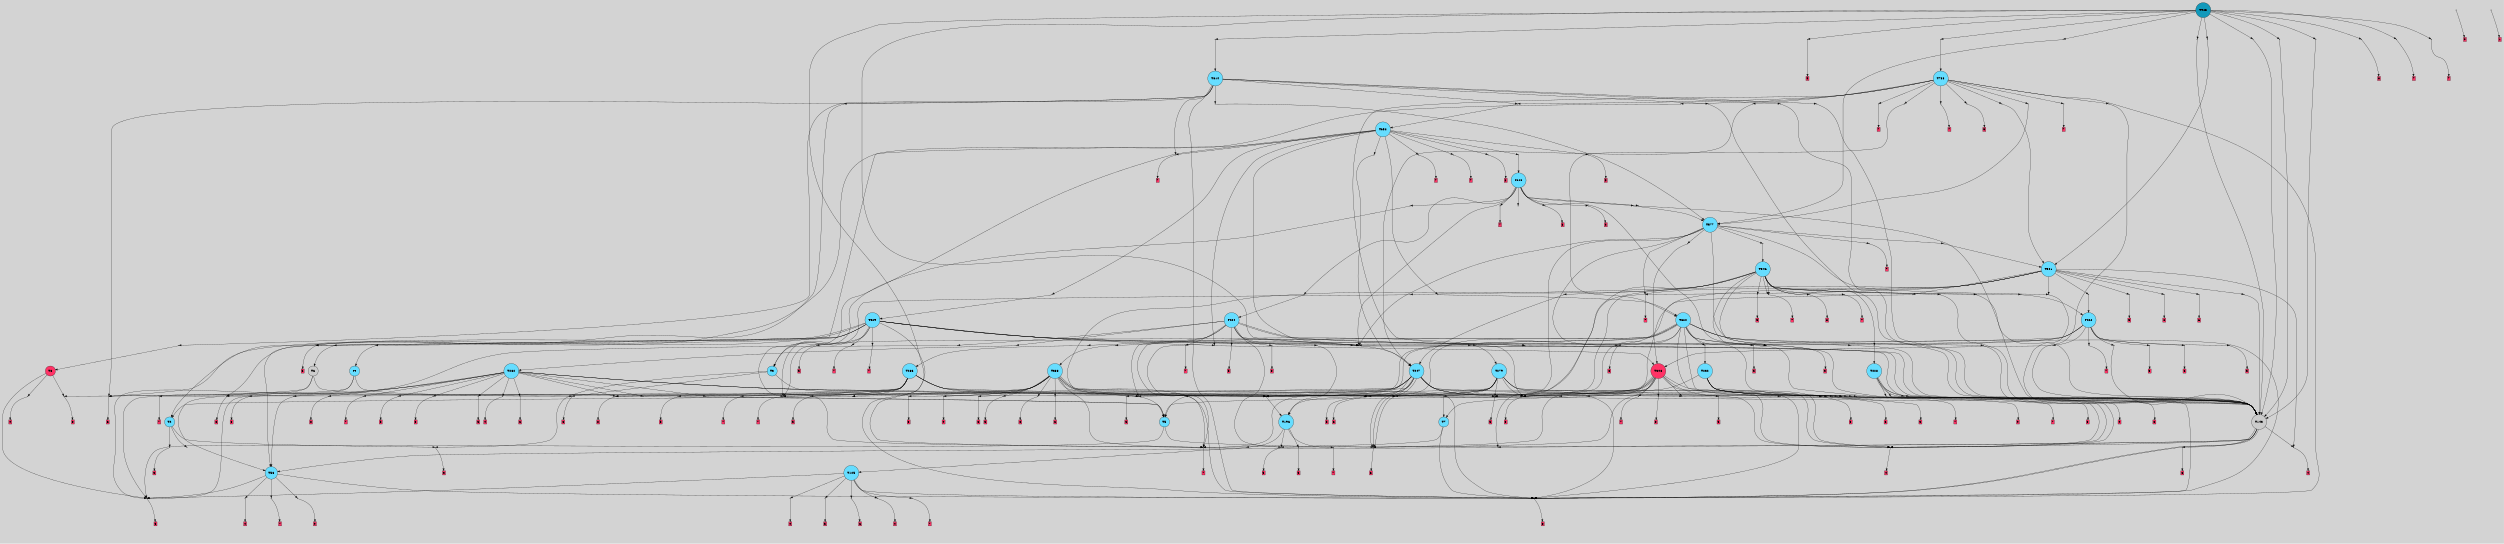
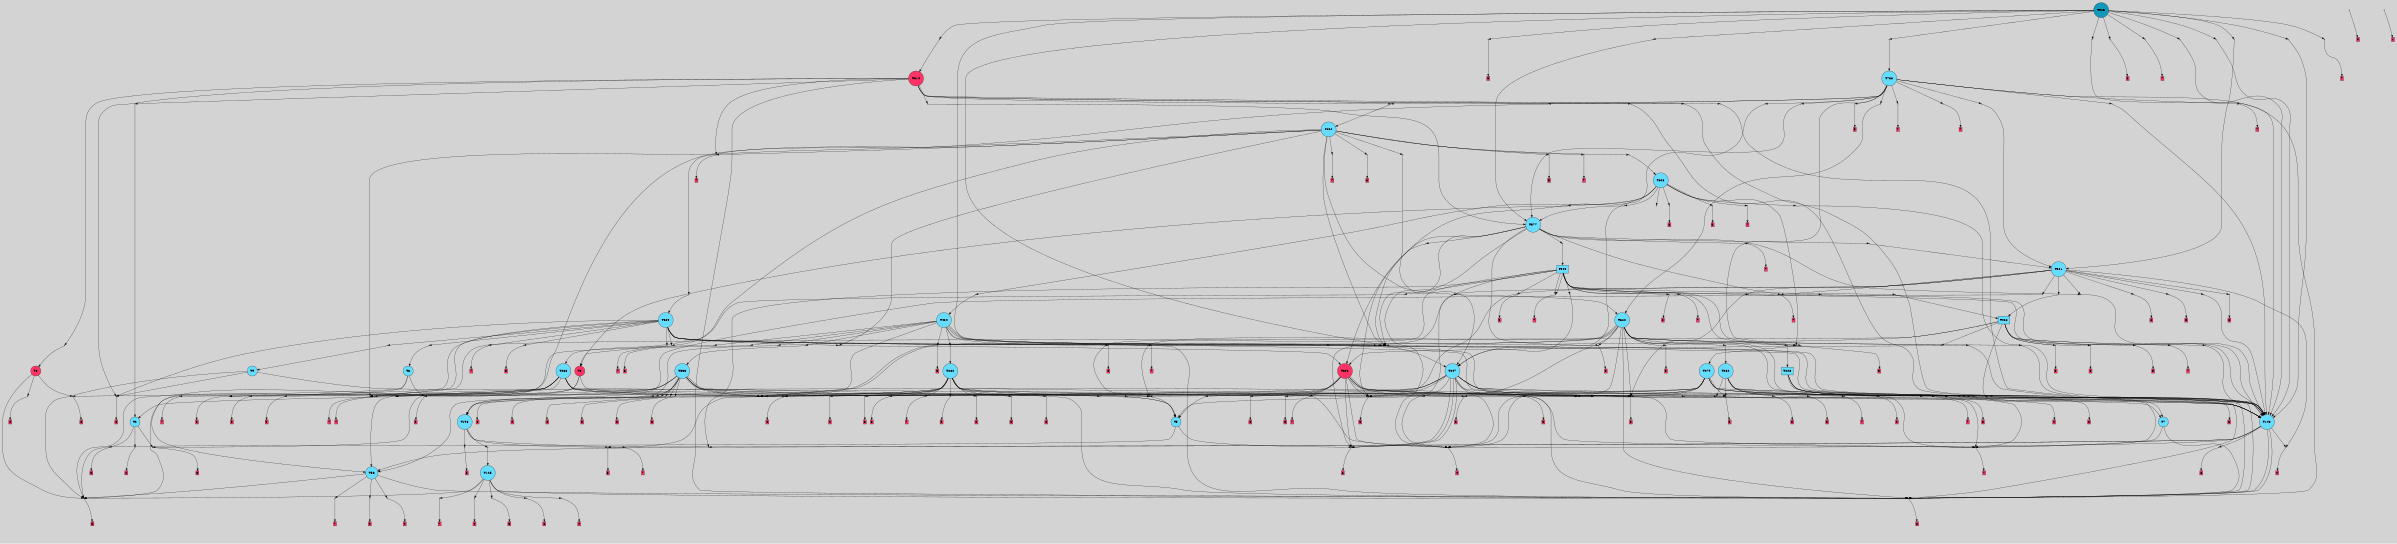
node "T814": fillcolor #66ddff -> #ff3366
node "T546": shape circle -> box
node "T422": shape circle -> box
node "T6": fillcolor #cccccc -> #66ddff
node "T3": fillcolor #66ddff -> #ff3366
node "T228": shape circle -> box
node "T143": fillcolor #cccccc -> #66ddff
node "2": added
